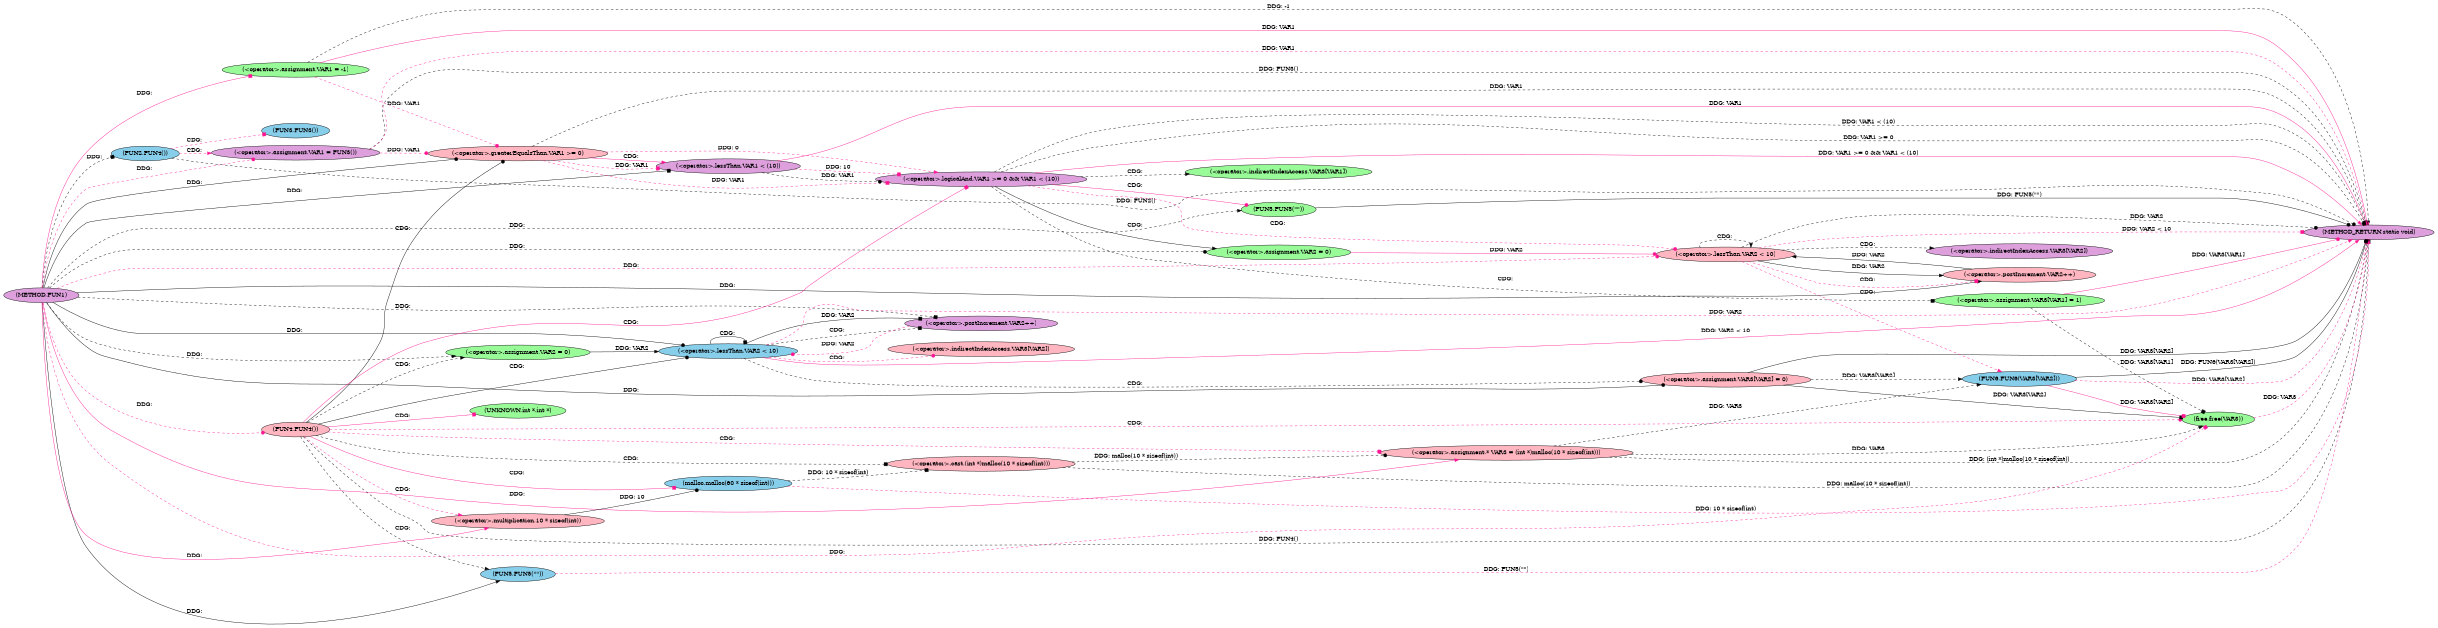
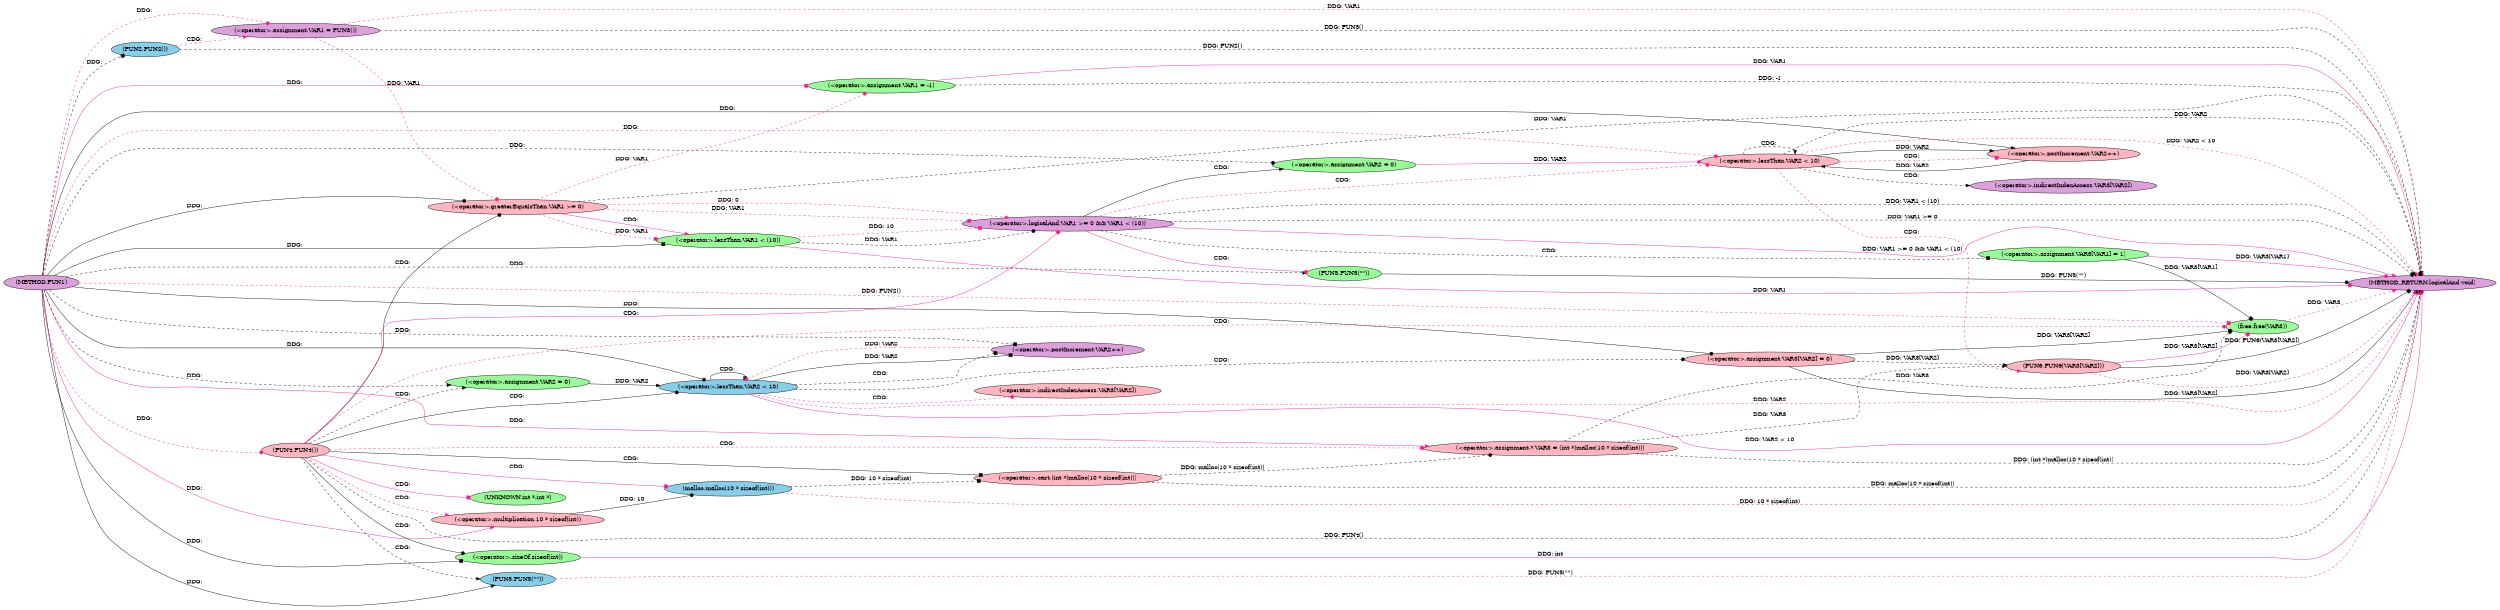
edge "(<operator>.assignment,VAR1 = -1)" -> "(<operator>.greaterEqualsThan,VAR1 >= 0)": reversed
node "(FUN3,FUN3())": removed
node "(FUN2,FUN4())": label "(FUN2,FUN4())" -> "(FUN2,FUN2())"
node "(<operator>.lessThan,VAR1 < (10))": fillcolor plum -> palegreen
node "(<operator>.indirectIndexAccess,VAR3[VAR1])": removed
node "(METHOD_RETURN,static void)": label "(METHOD_RETURN,static void)" -> "(METHOD_RETURN,logicalAnd void)"
edge "(<operator>.assignment,VAR3[VAR1] = 1)" -> "(free,free(VAR3))": style dashed -> solid
node "(FUN6,FUN6(VAR3[VAR2]))": fillcolor skyblue -> lightpink
edge "(FUN4,FUN4())" -> "(<operator>.cast,(int *)malloc(10 * sizeof(int)))": style dashed -> solid
node "(malloc,malloc(60 * sizeof(int)))": label "(malloc,malloc(60 * sizeof(int)))" -> "(malloc,malloc(10 * sizeof(int)))"
edge "(METHOD,FUN1)" -> "(free,free(VAR3))": label "DDG: " -> "DDG: FUN2()"
node "(<operator>.sizeOf,sizeof(int))": added
